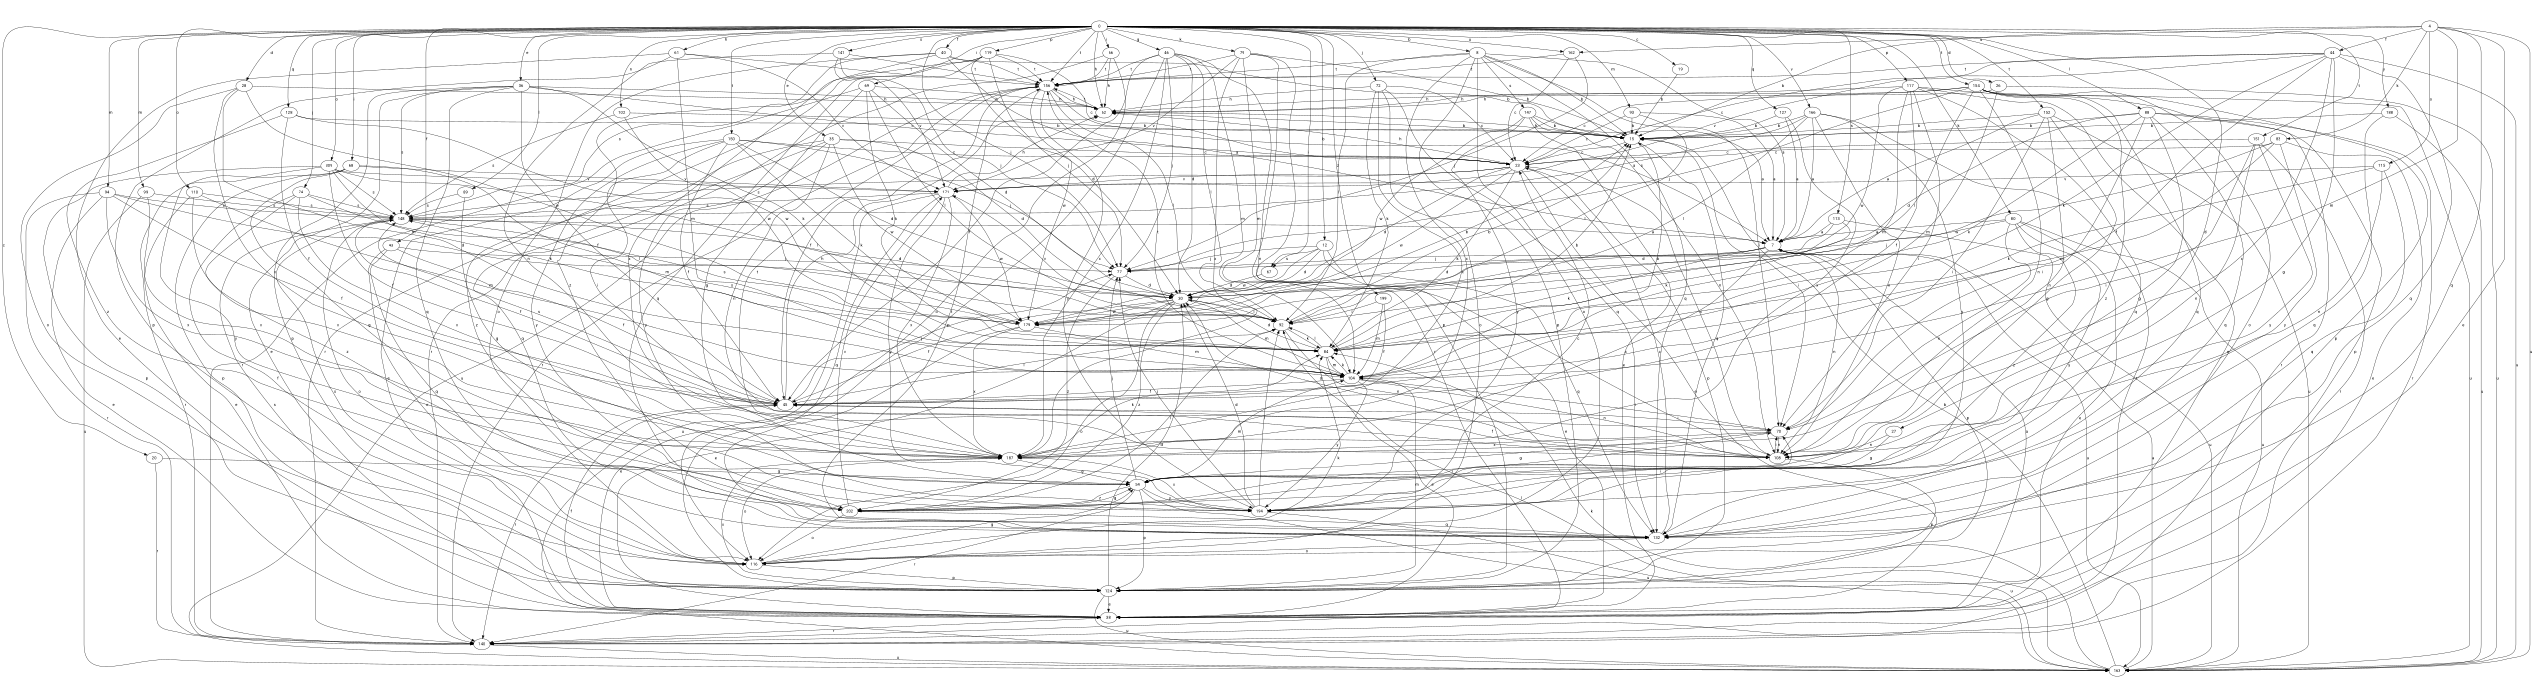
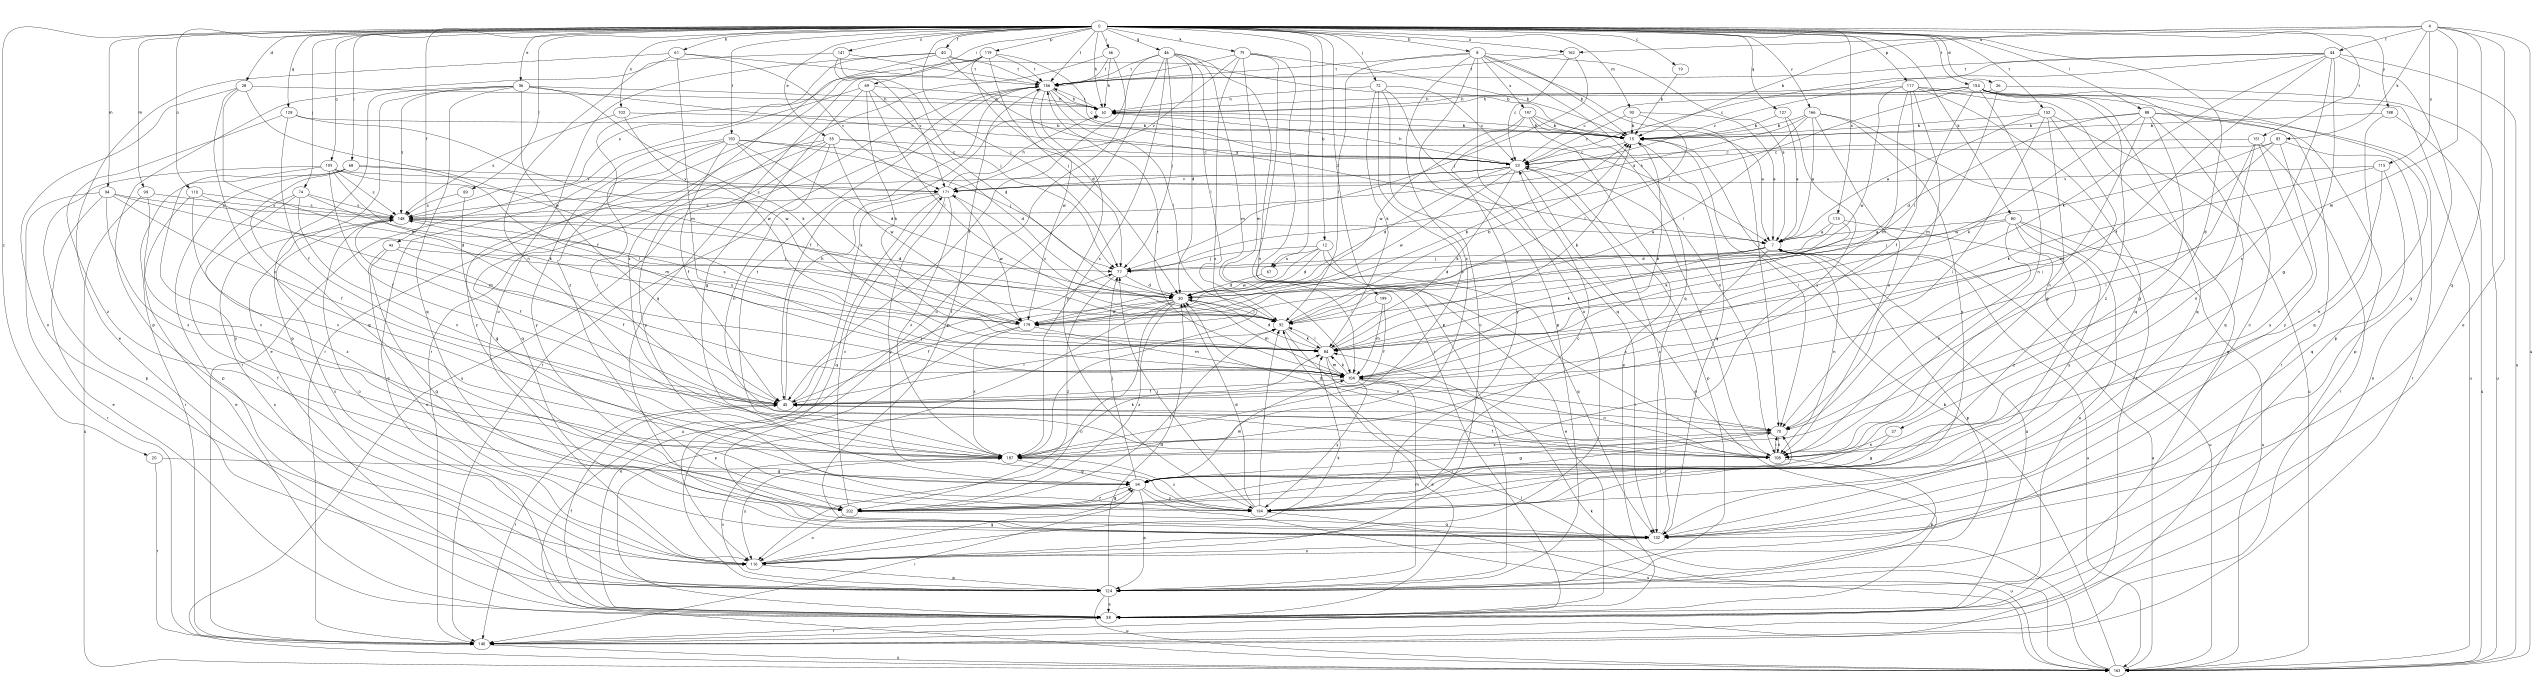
node "309": label "309" -> "109"
edge "45" -> "148": removed, label "s"
